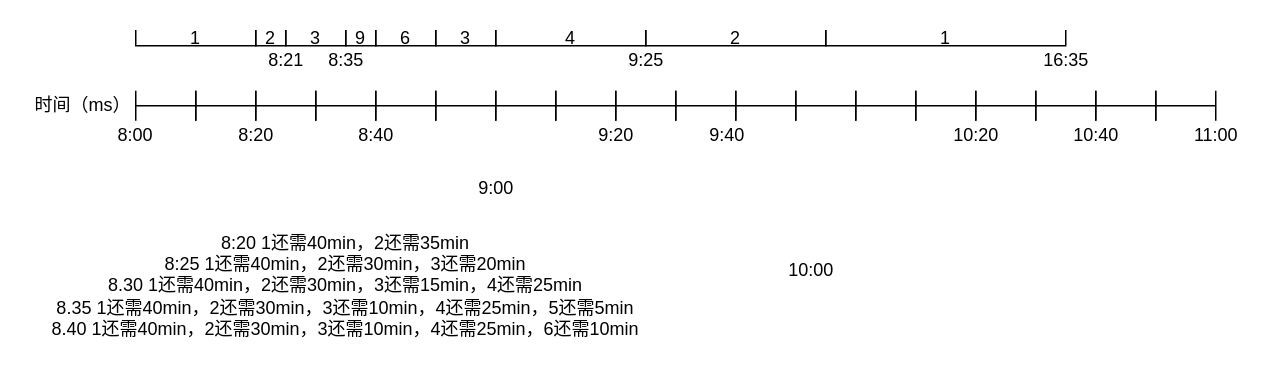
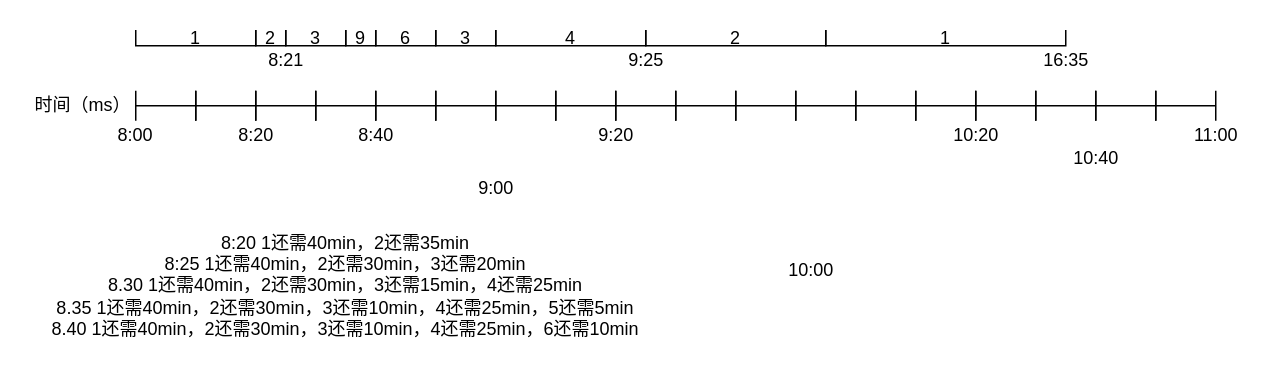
node "8:35": removed
node "9:40": removed
node "10:40": moved (1096, 136) -> (1096, 158)
